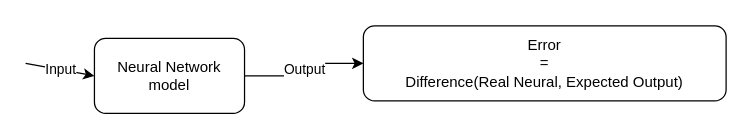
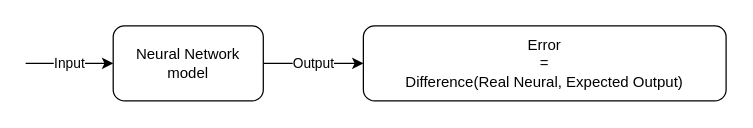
node "Neural Network model": moved (169, 76) -> (188, 63)
